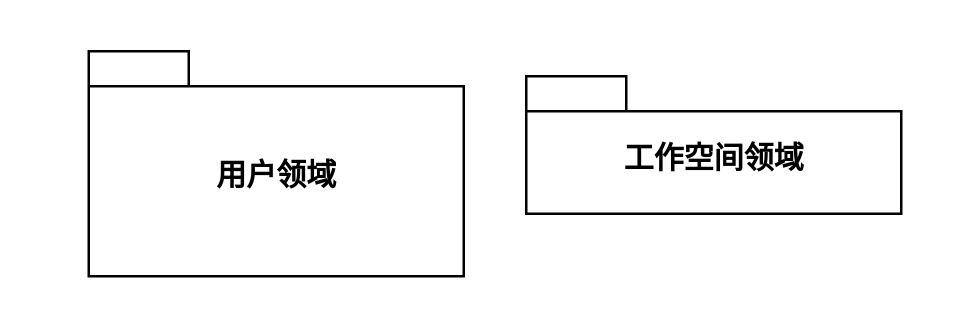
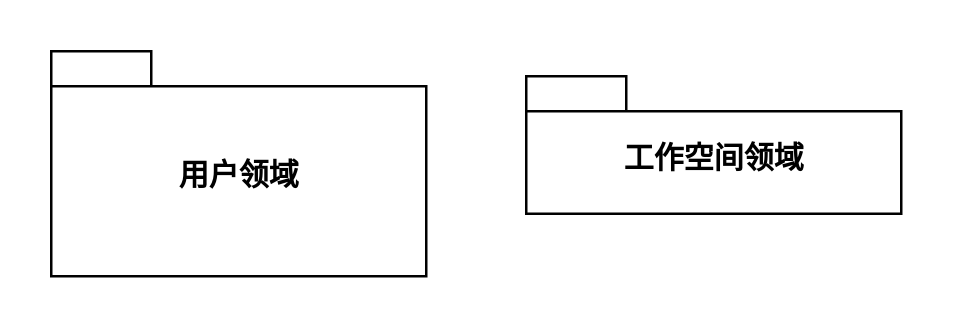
node "用户领域": moved (276, 164) -> (239, 164)
